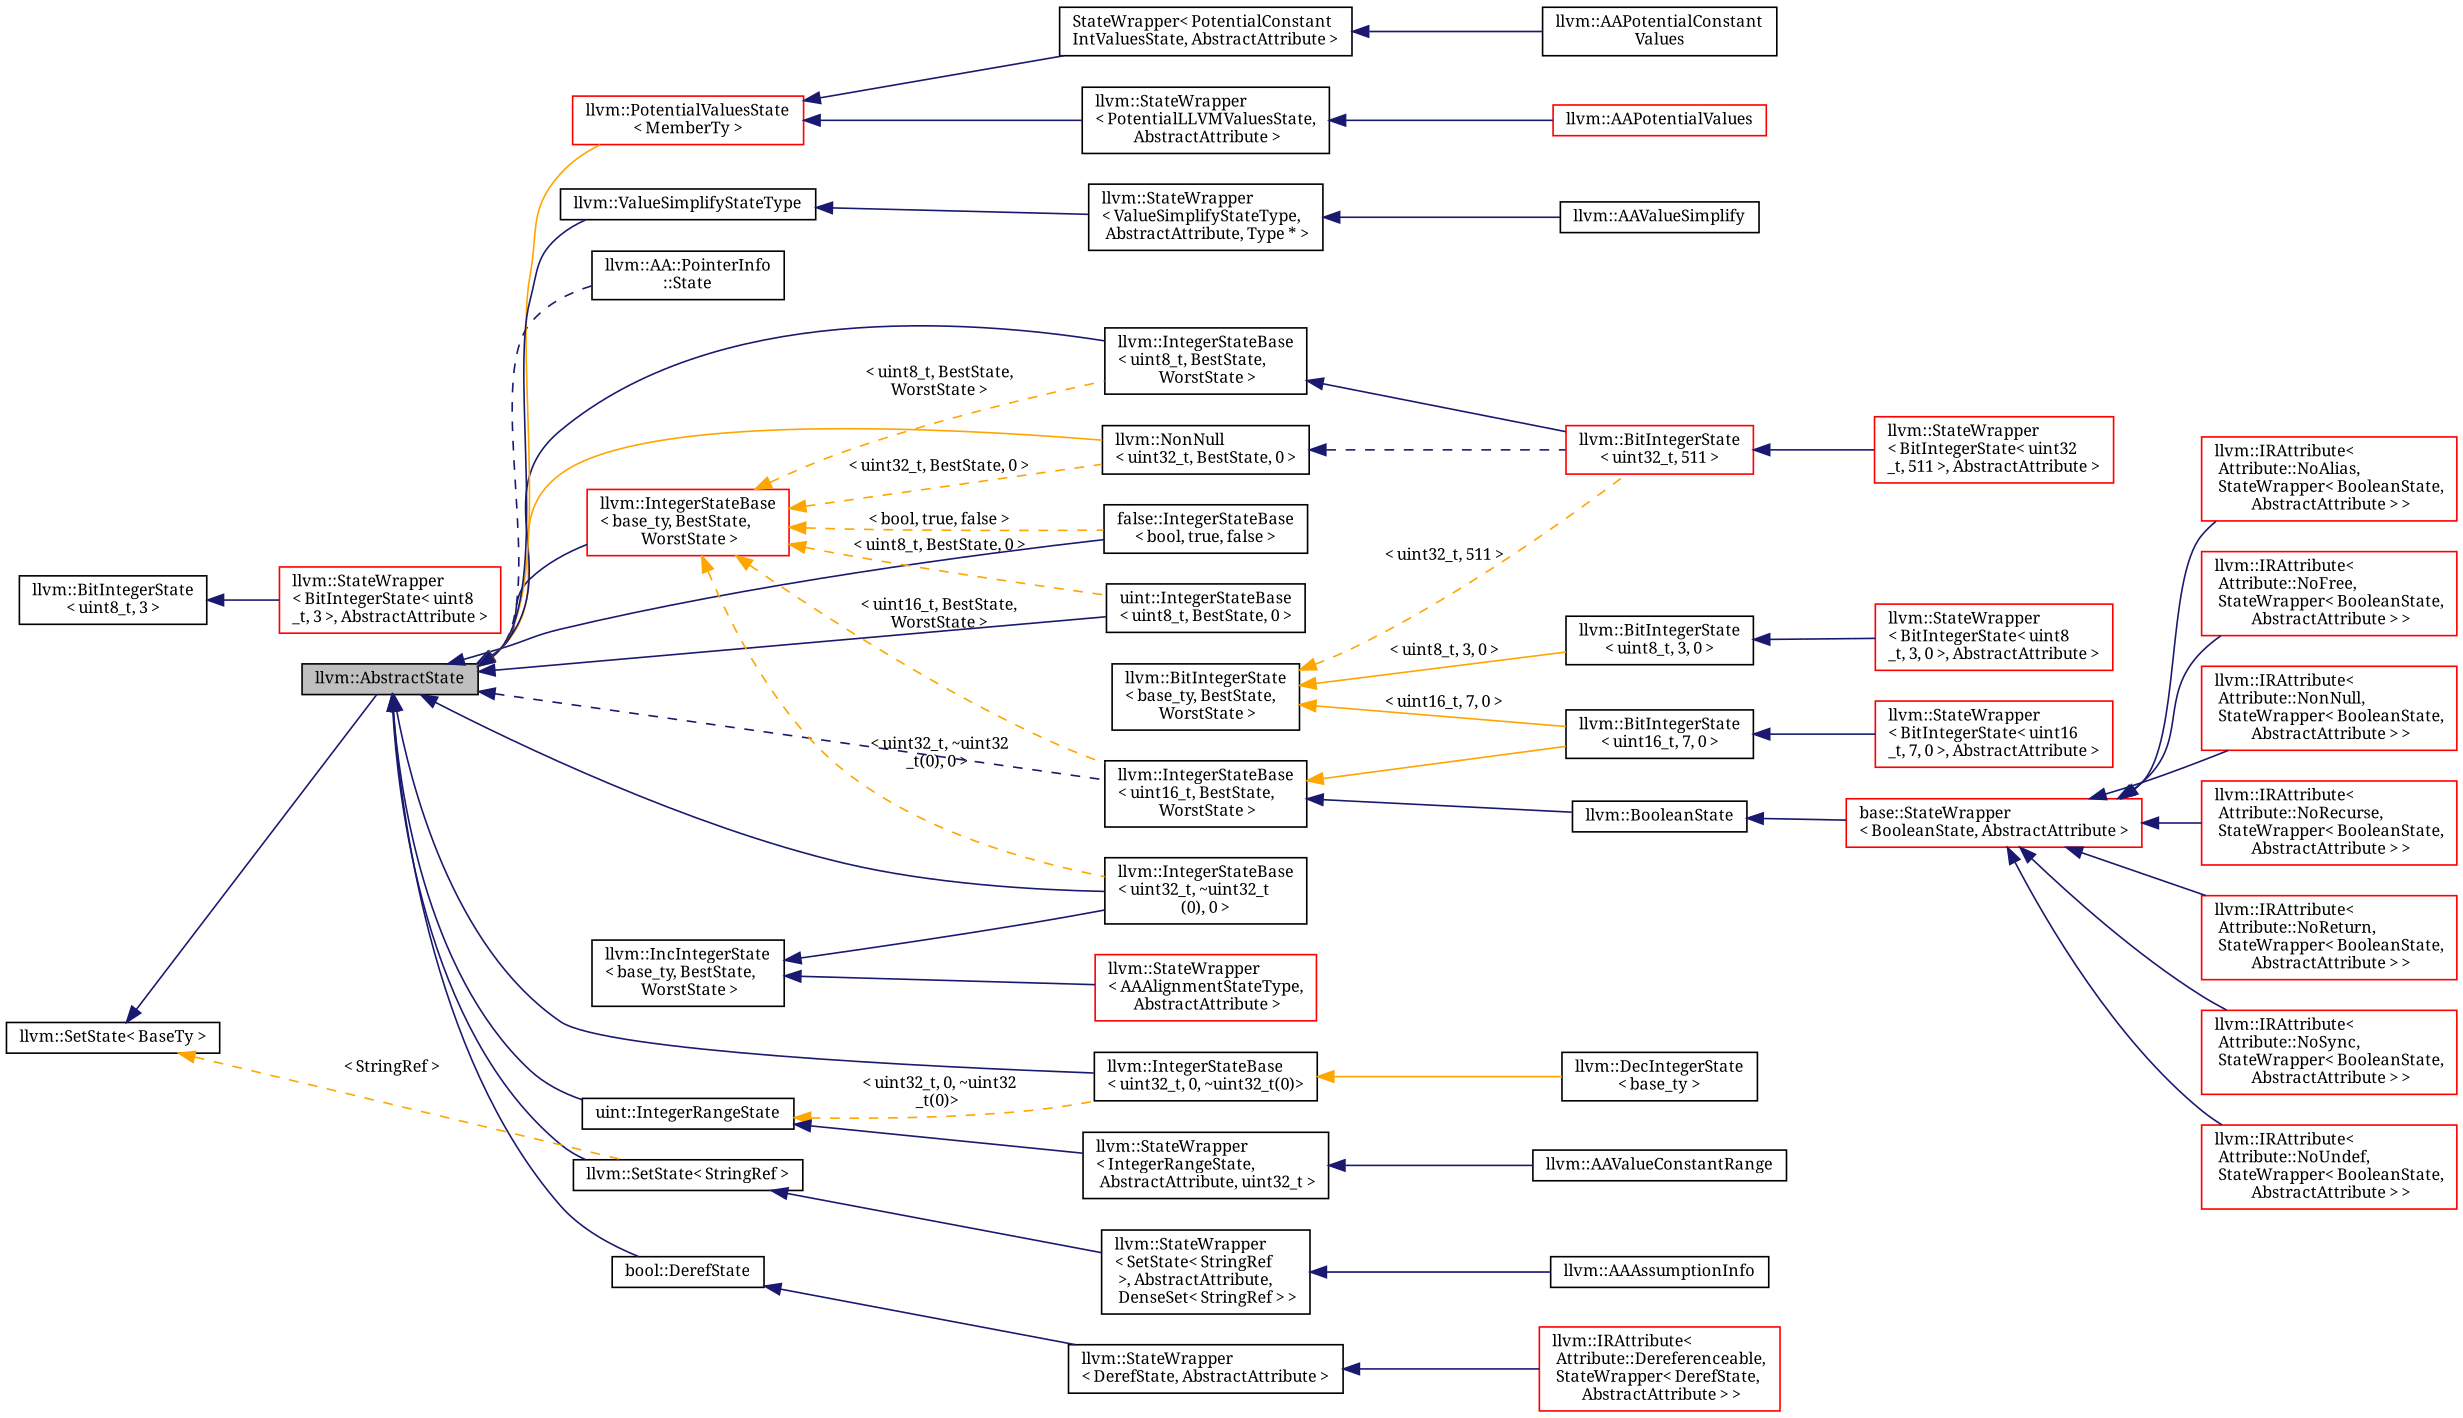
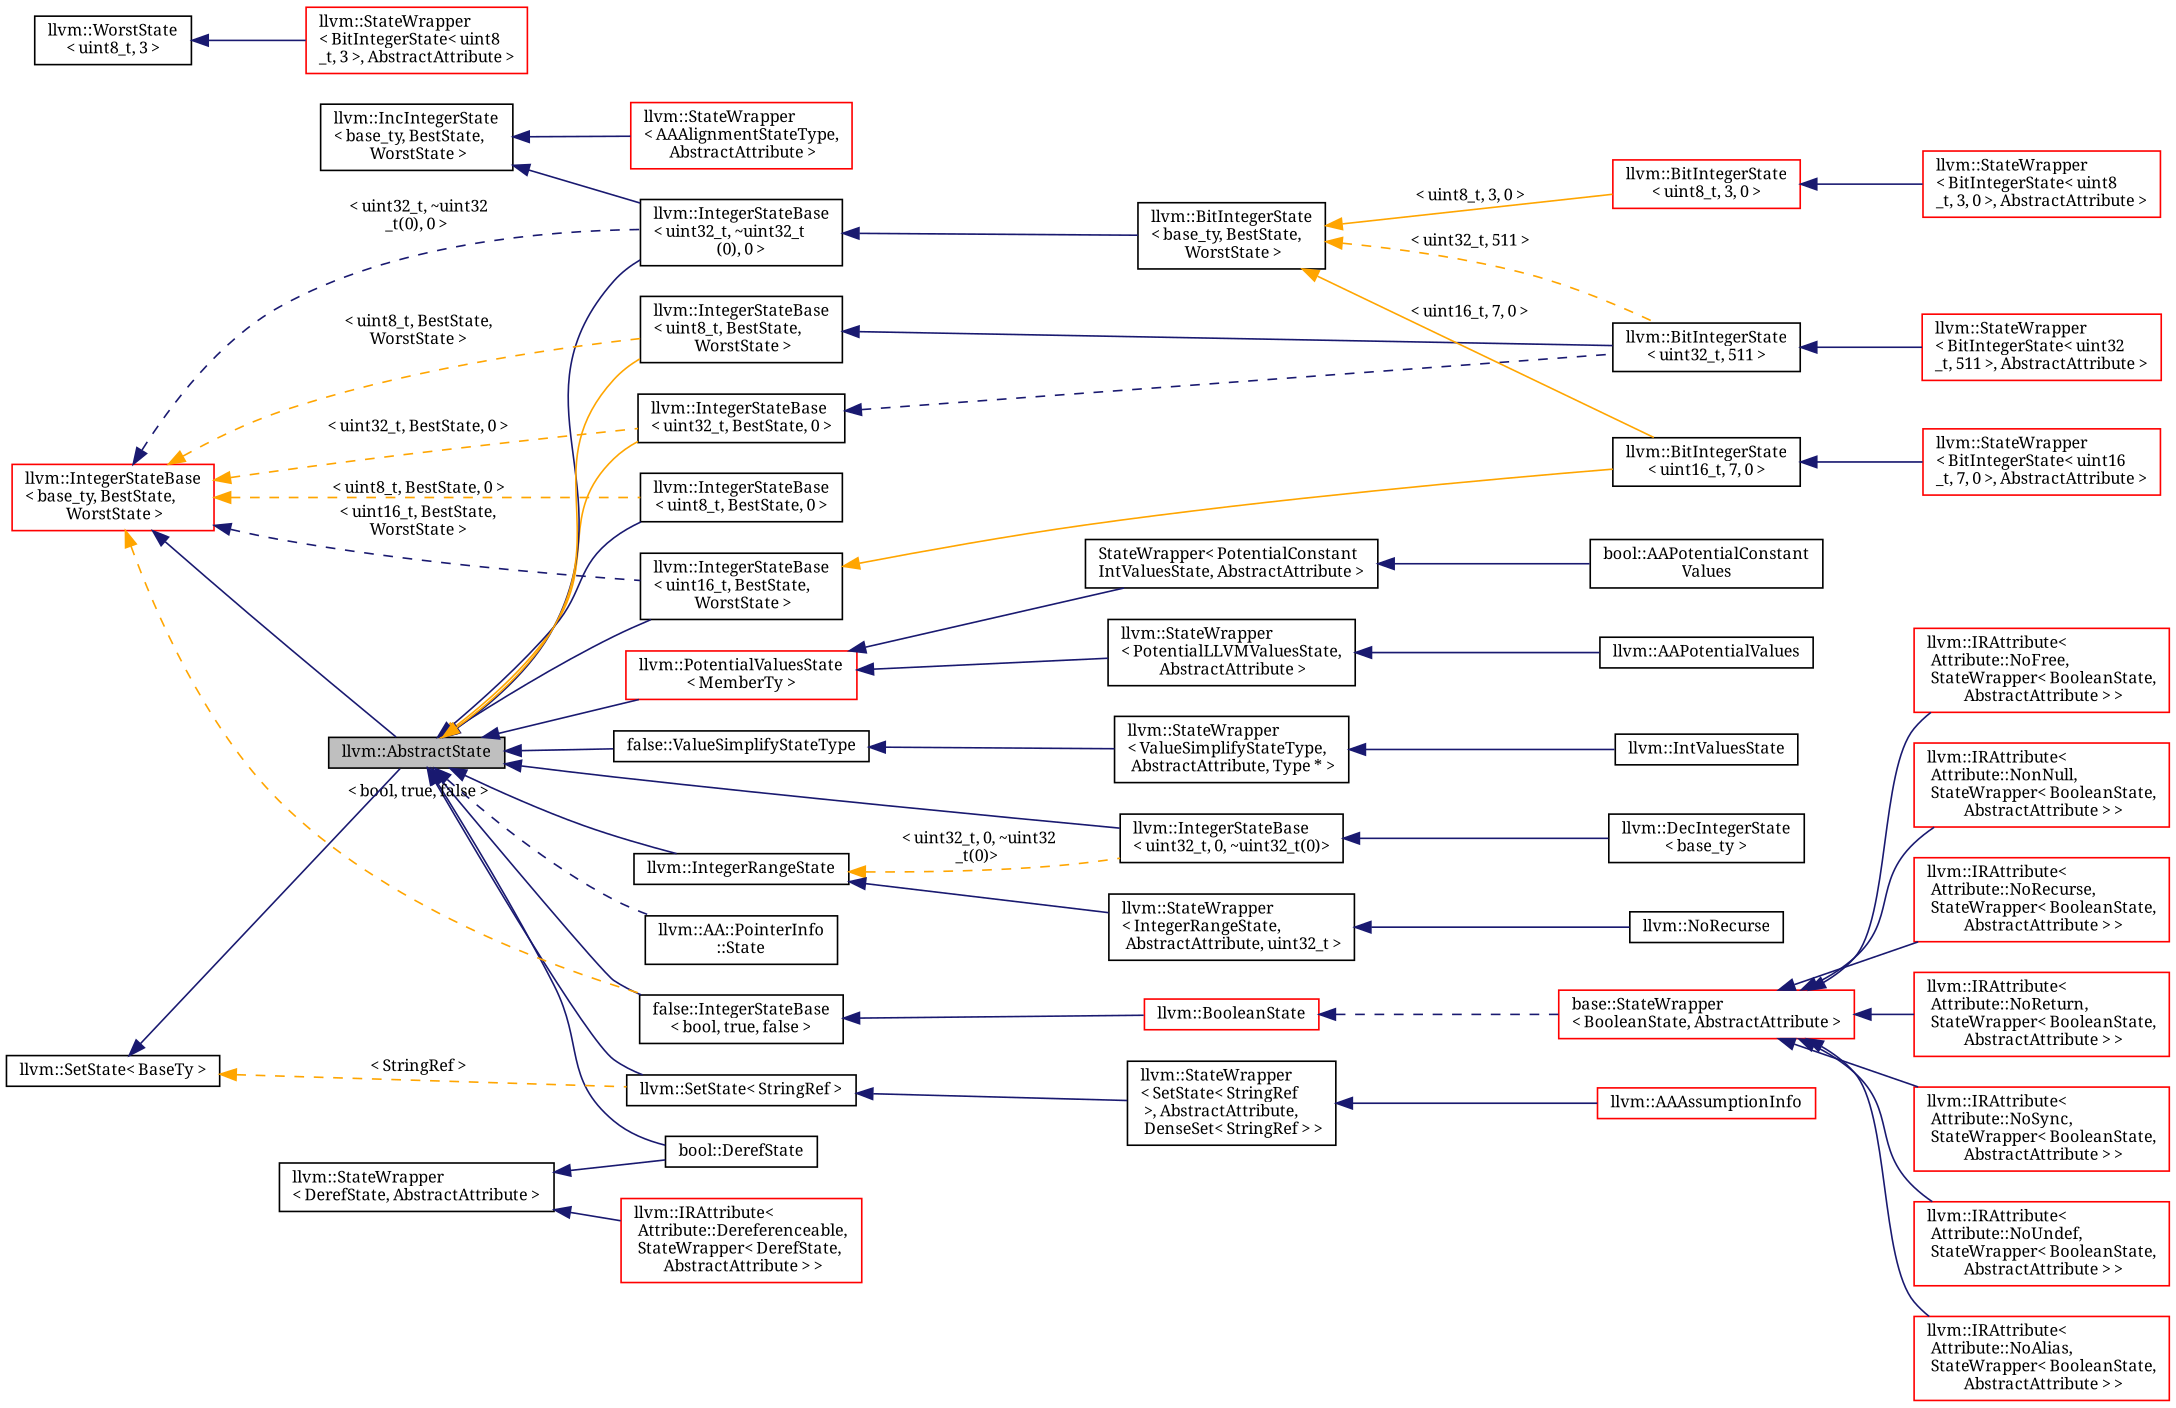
node "llvm::AAPotentialConstant Values": label "llvm::AAPotentialConstant Values" -> "bool::AAPotentialConstant Values"
node "llvm::AAPotentialValues": color red -> black
node "llvm::ValueSimplifyStateType": label "llvm::ValueSimplifyStateType" -> "false::ValueSimplifyStateType"
node "llvm::AAValueSimplify": label "llvm::AAValueSimplify" -> "llvm::IntValuesState"
edge "llvm::BitIntegerState < base_ty, BestState, WorstState >" -> "llvm::IntegerStateBase < uint32_t, ~uint32_t (0), 0 >": added
edge "llvm::IntegerStateBase < uint8_t, BestState, WorstState >" -> "llvm::AbstractState": color midnightblue -> orange
edge "llvm::PotentialValuesState < MemberTy >" -> "llvm::AbstractState": color orange -> midnightblue
node "llvm::NonNull < uint32_t, BestState, 0 >": label "llvm::NonNull < uint32_t, BestState, 0 >" -> "llvm::IntegerStateBase < uint32_t, BestState, 0 >"
node "llvm::BitIntegerState < uint32_t, 511 >": color red -> black
edge "llvm::IntegerStateBase < base_ty, BestState, WorstState >" -> "llvm::AbstractState": reversed
node "llvm::BitIntegerState < uint8_t, 3 >": label "llvm::BitIntegerState < uint8_t, 3 >" -> "llvm::WorstState < uint8_t, 3 >"
node "uint::IntegerStateBase < uint8_t, BestState, 0 >": label "uint::IntegerStateBase < uint8_t, BestState, 0 >" -> "llvm::IntegerStateBase < uint8_t, BestState, 0 >"
node "llvm::BitIntegerState < uint8_t, 3, 0 >": color black -> red
edge "llvm::IntegerStateBase < uint16_t, BestState, WorstState >" -> "llvm::IntegerStateBase < base_ty, BestState, WorstState >": color orange -> midnightblue
edge "llvm::IntegerStateBase < uint16_t, BestState, WorstState >" -> "llvm::AbstractState": style dashed -> solid
edge "llvm::IntegerStateBase < uint32_t, ~uint32_t (0), 0 >" -> "llvm::IntegerStateBase < base_ty, BestState, WorstState >": color orange -> midnightblue
edge "llvm::BooleanState" -> "llvm::IntegerStateBase < uint16_t, BestState, WorstState >": now "llvm::BooleanState" -> "false::IntegerStateBase < bool, true, false >"
node "llvm::BooleanState": color black -> red
edge "base::StateWrapper < BooleanState, AbstractAttribute >" -> "llvm::BooleanState": style solid -> dashed
edge "llvm::DecIntegerState < base_ty >" -> "llvm::IntegerStateBase < uint32_t, 0, ~uint32_t(0)>": color orange -> midnightblue
node "uint::IntegerRangeState": label "uint::IntegerRangeState" -> "llvm::IntegerRangeState"
node "llvm::AAValueConstantRange": label "llvm::AAValueConstantRange" -> "llvm::NoRecurse"
node "llvm::AAAssumptionInfo": color black -> red
edge "llvm::StateWrapper < DerefState, AbstractAttribute >" -> "bool::DerefState": reversed
